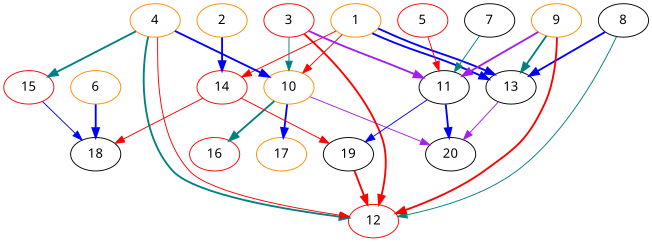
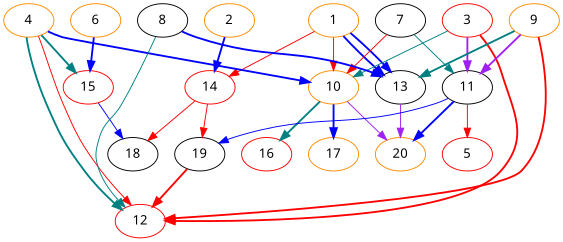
edge "5" -> "11": reversed
edge "7" -> "10": added
edge "6" -> "18": now "6" -> "15"
node "20": color black -> darkorange
